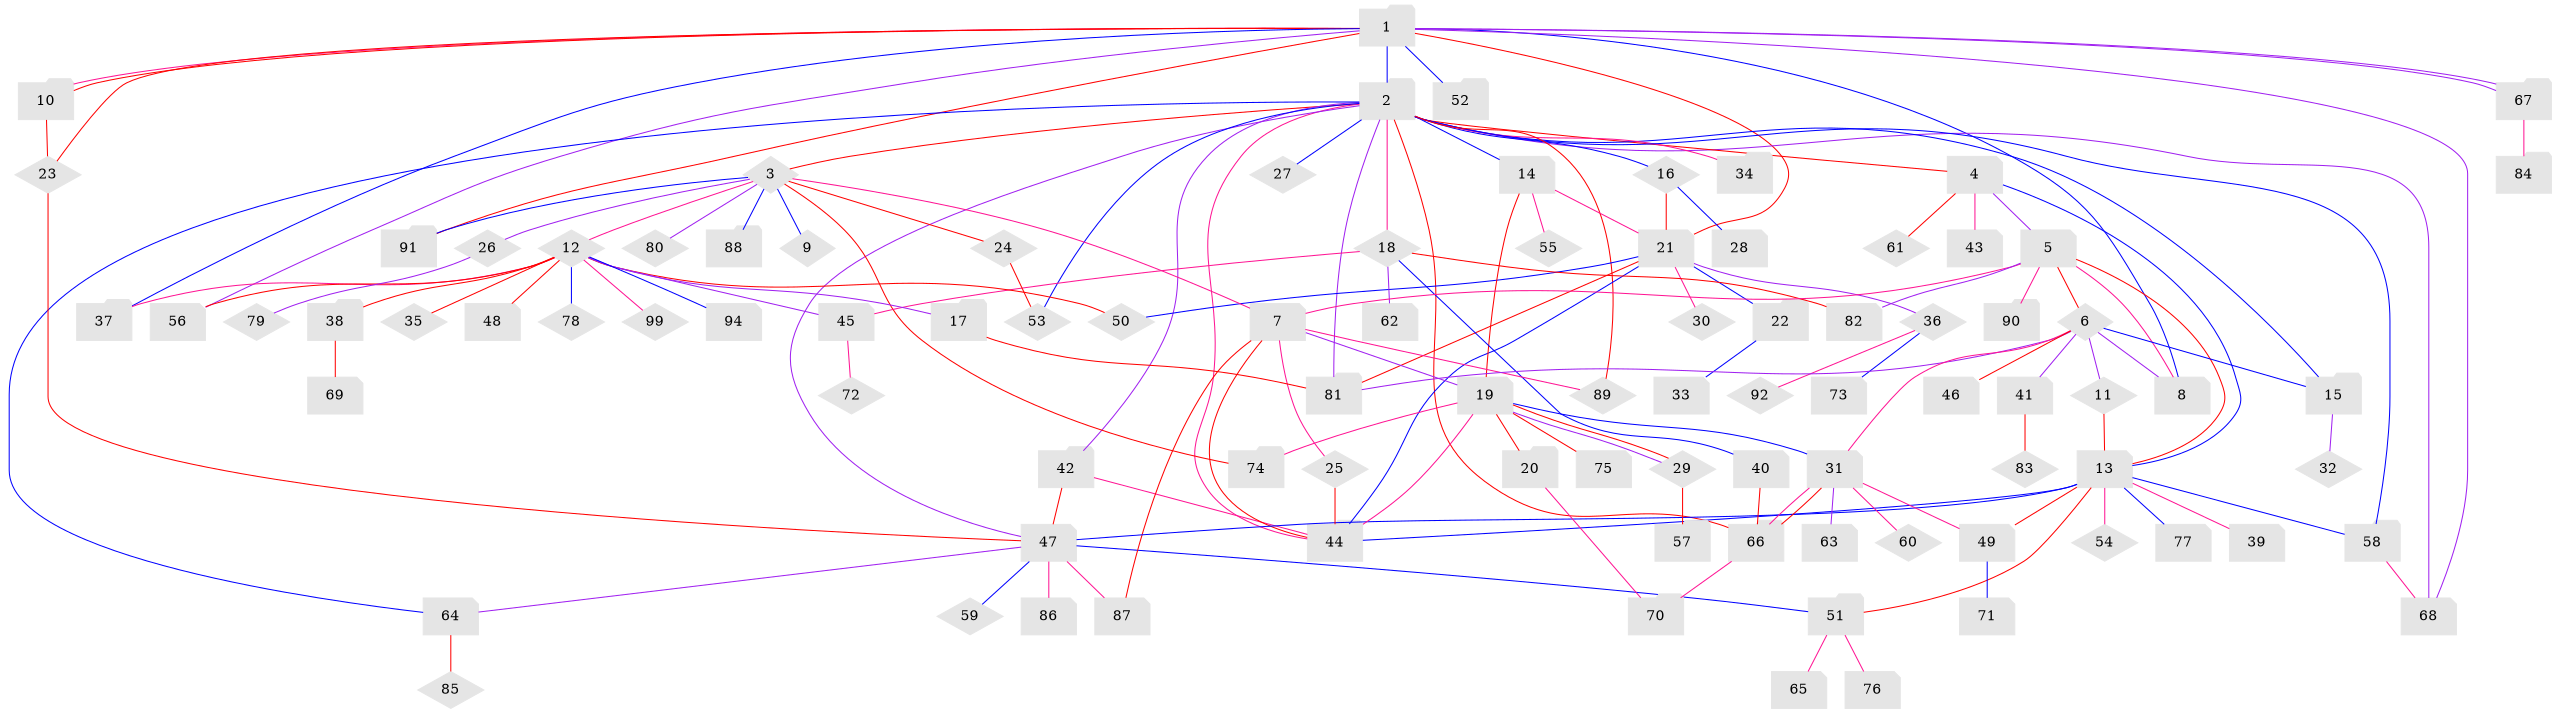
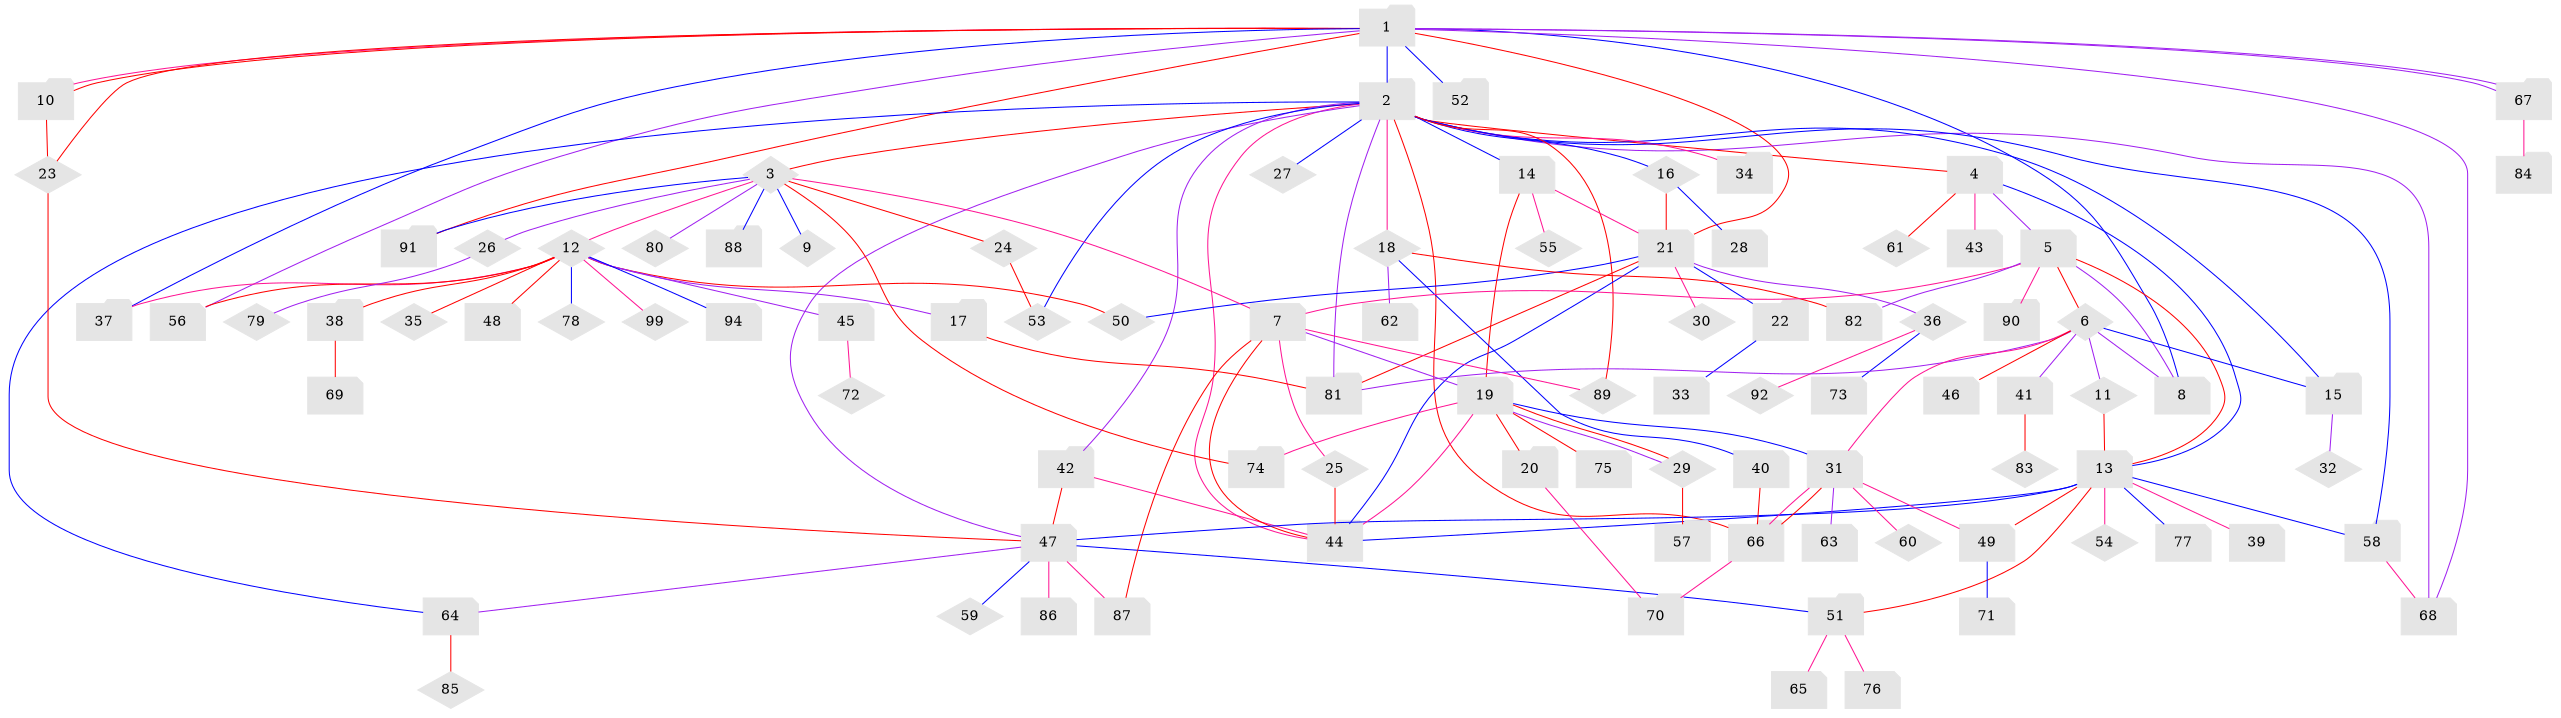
edge "18" -- "45": removed
edge "5" -- "8": color deeppink -> purple
